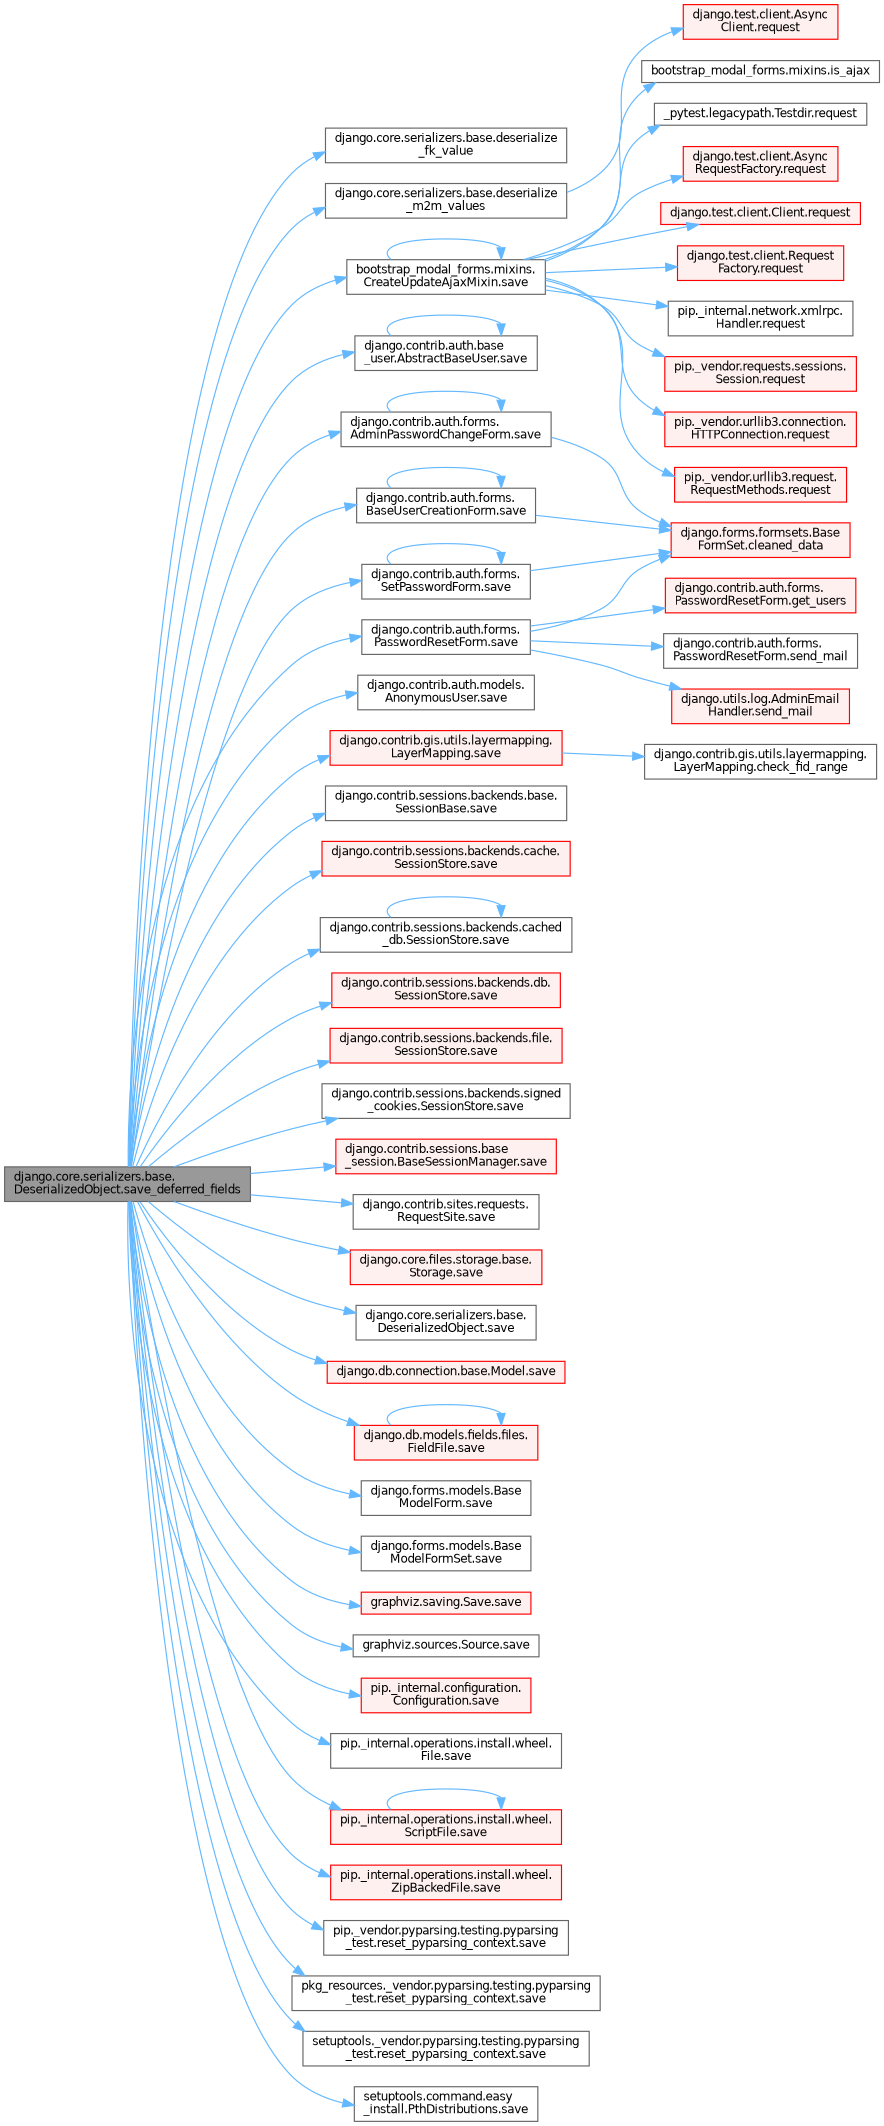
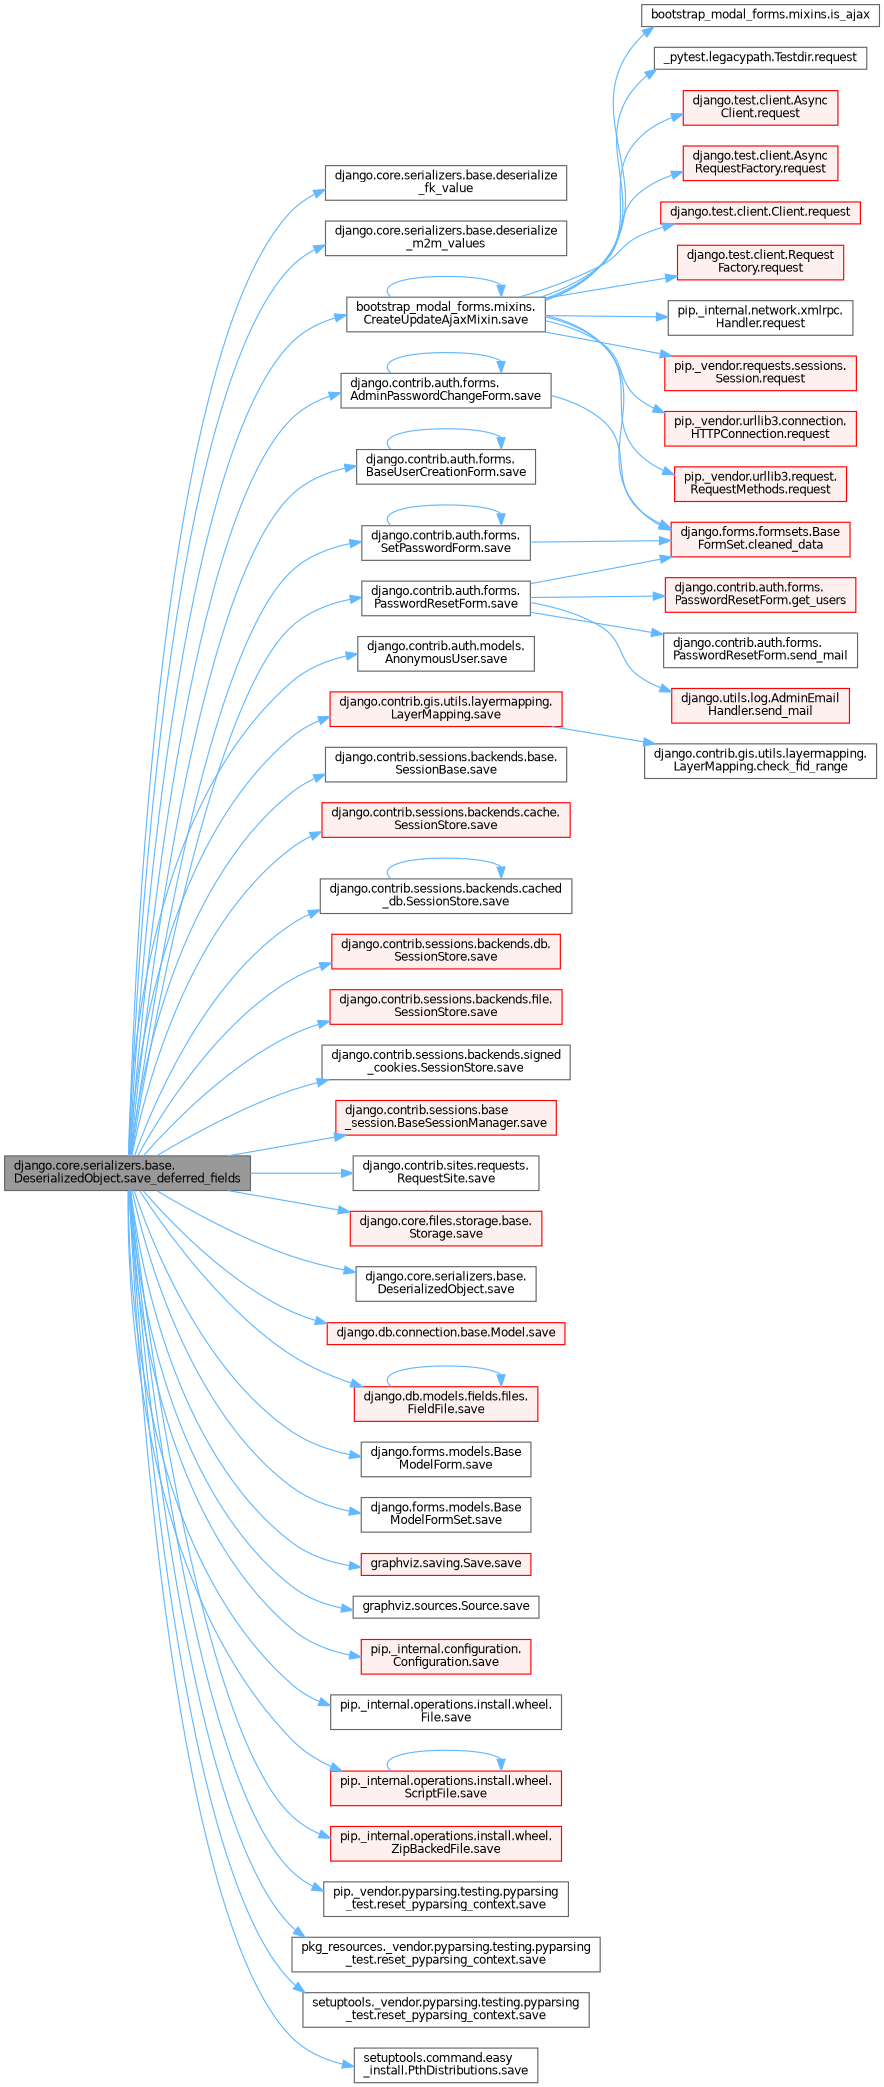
edge "django.core.serializers.base.deserialize _m2m_values" -> "django.test.client.Async Client.request": now "bootstrap_modal_forms.mixins. CreateUpdateAjaxMixin.save" -> "django.test.client.Async Client.request"
node "django.contrib.auth.base _user.AbstractBaseUser.save": removed
edge "django.contrib.auth.forms. BaseUserCreationForm.save" -> "django.forms.formsets.Base FormSet.cleaned_data": now "bootstrap_modal_forms.mixins. CreateUpdateAjaxMixin.save" -> "django.forms.formsets.Base FormSet.cleaned_data"
